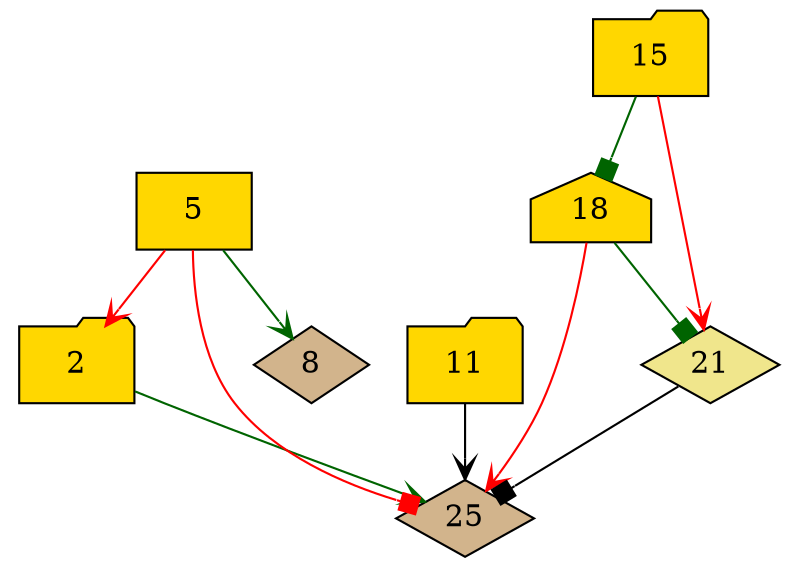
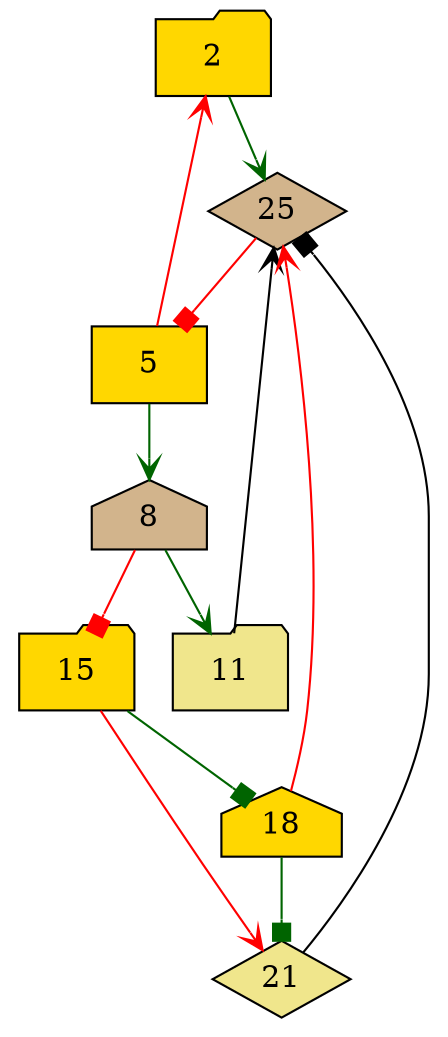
node "8": shape diamond -> house
node "11": fillcolor gold -> khaki
edge "5" -> "25": reversed
edge "8" -> "15": added
edge "8" -> "11": added
